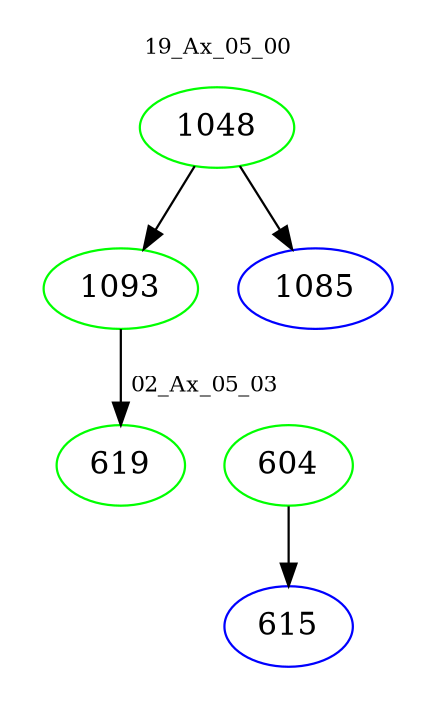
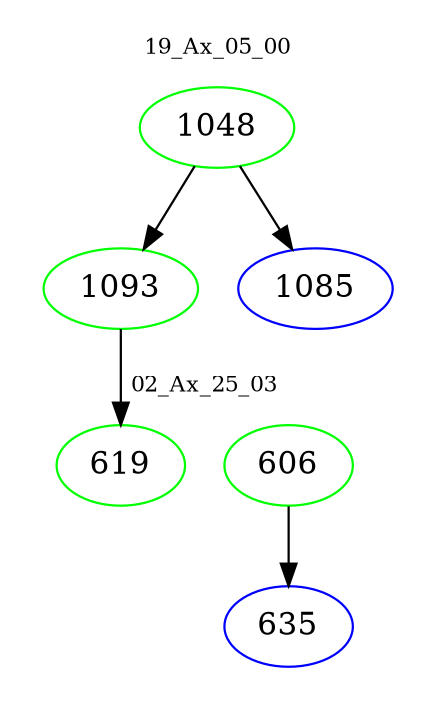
cluster "02_Ax_05_03": label "02_Ax_05_03" -> "02_Ax_25_03"
node "604": label "604" -> "606"
node "615": label "615" -> "635"
